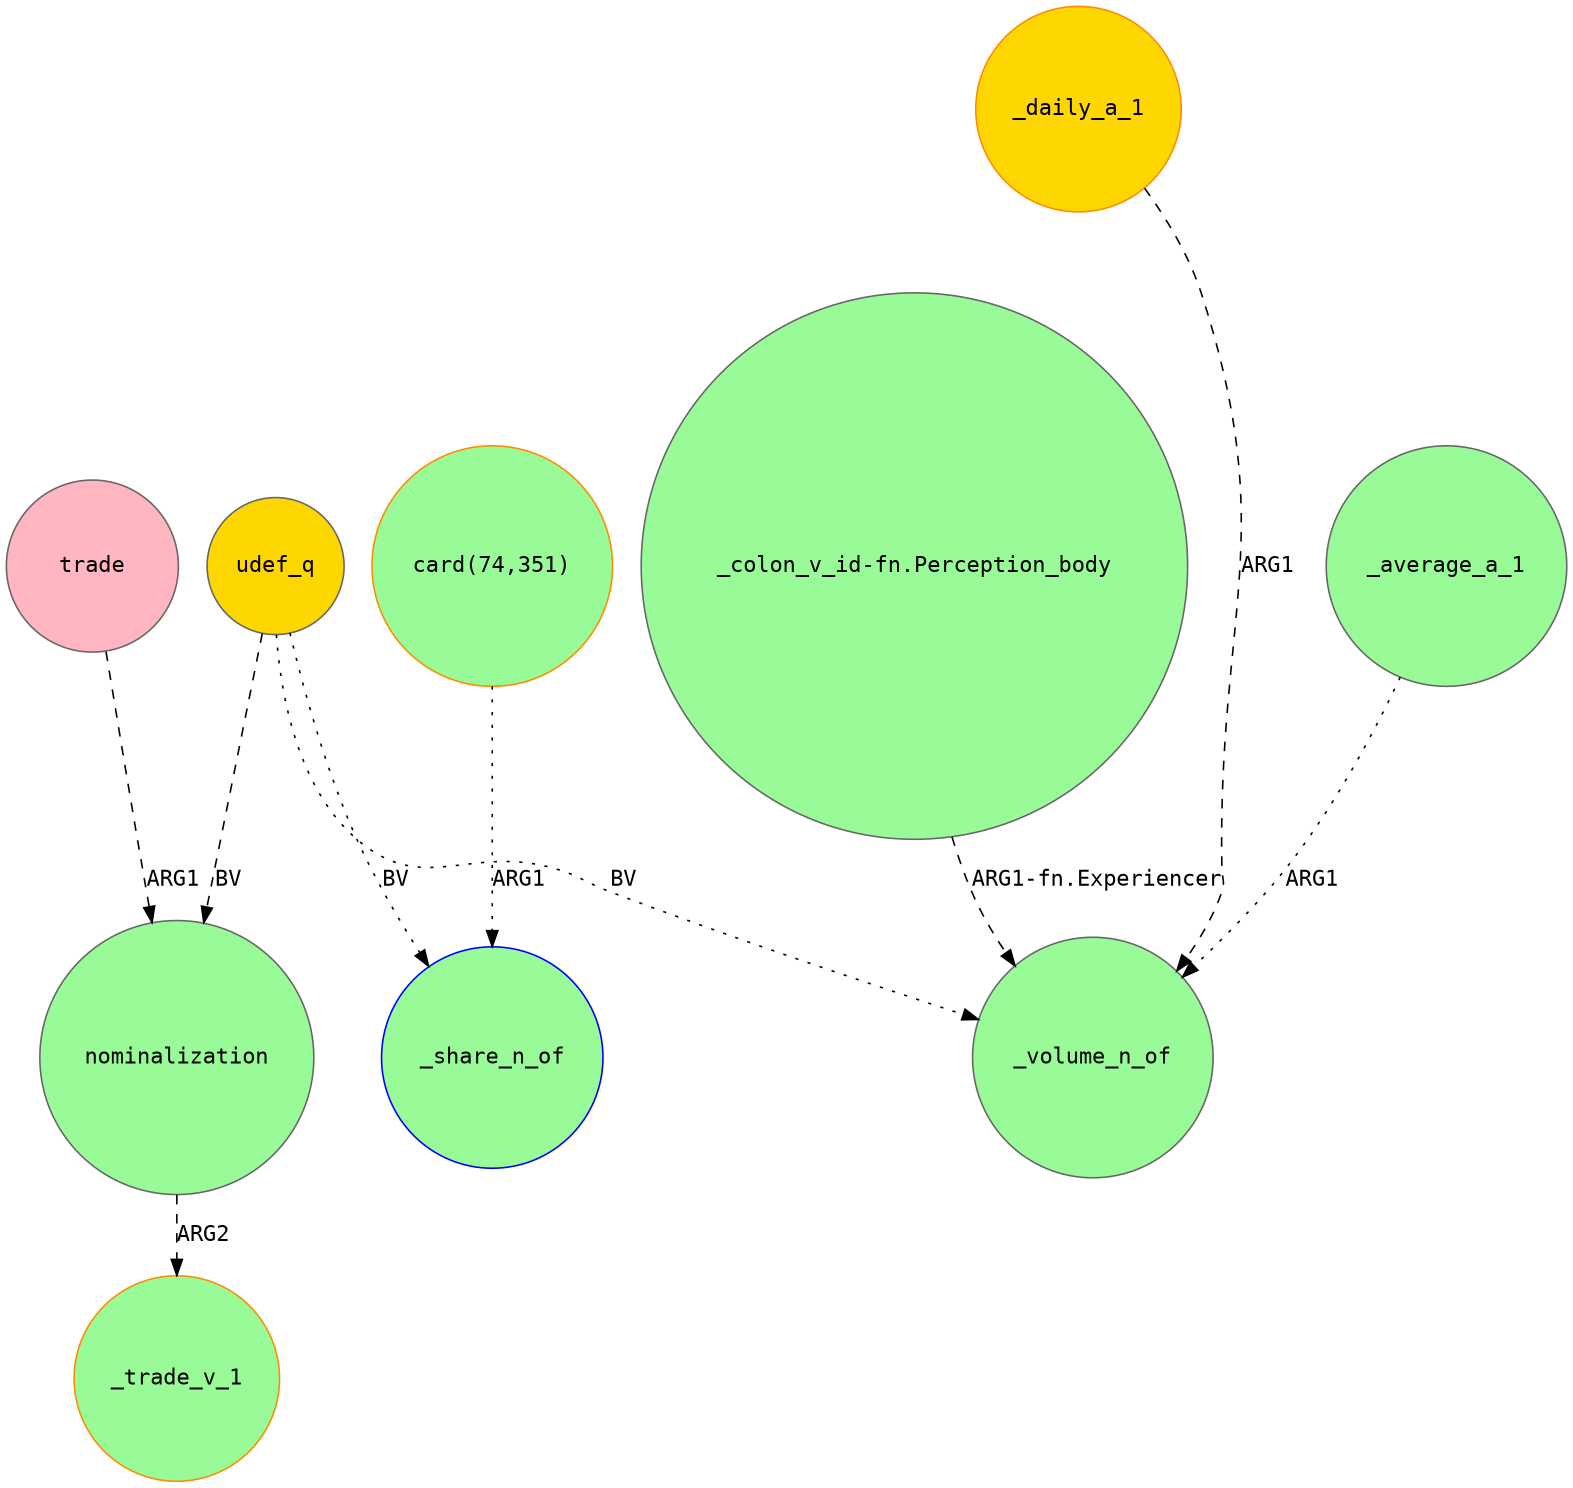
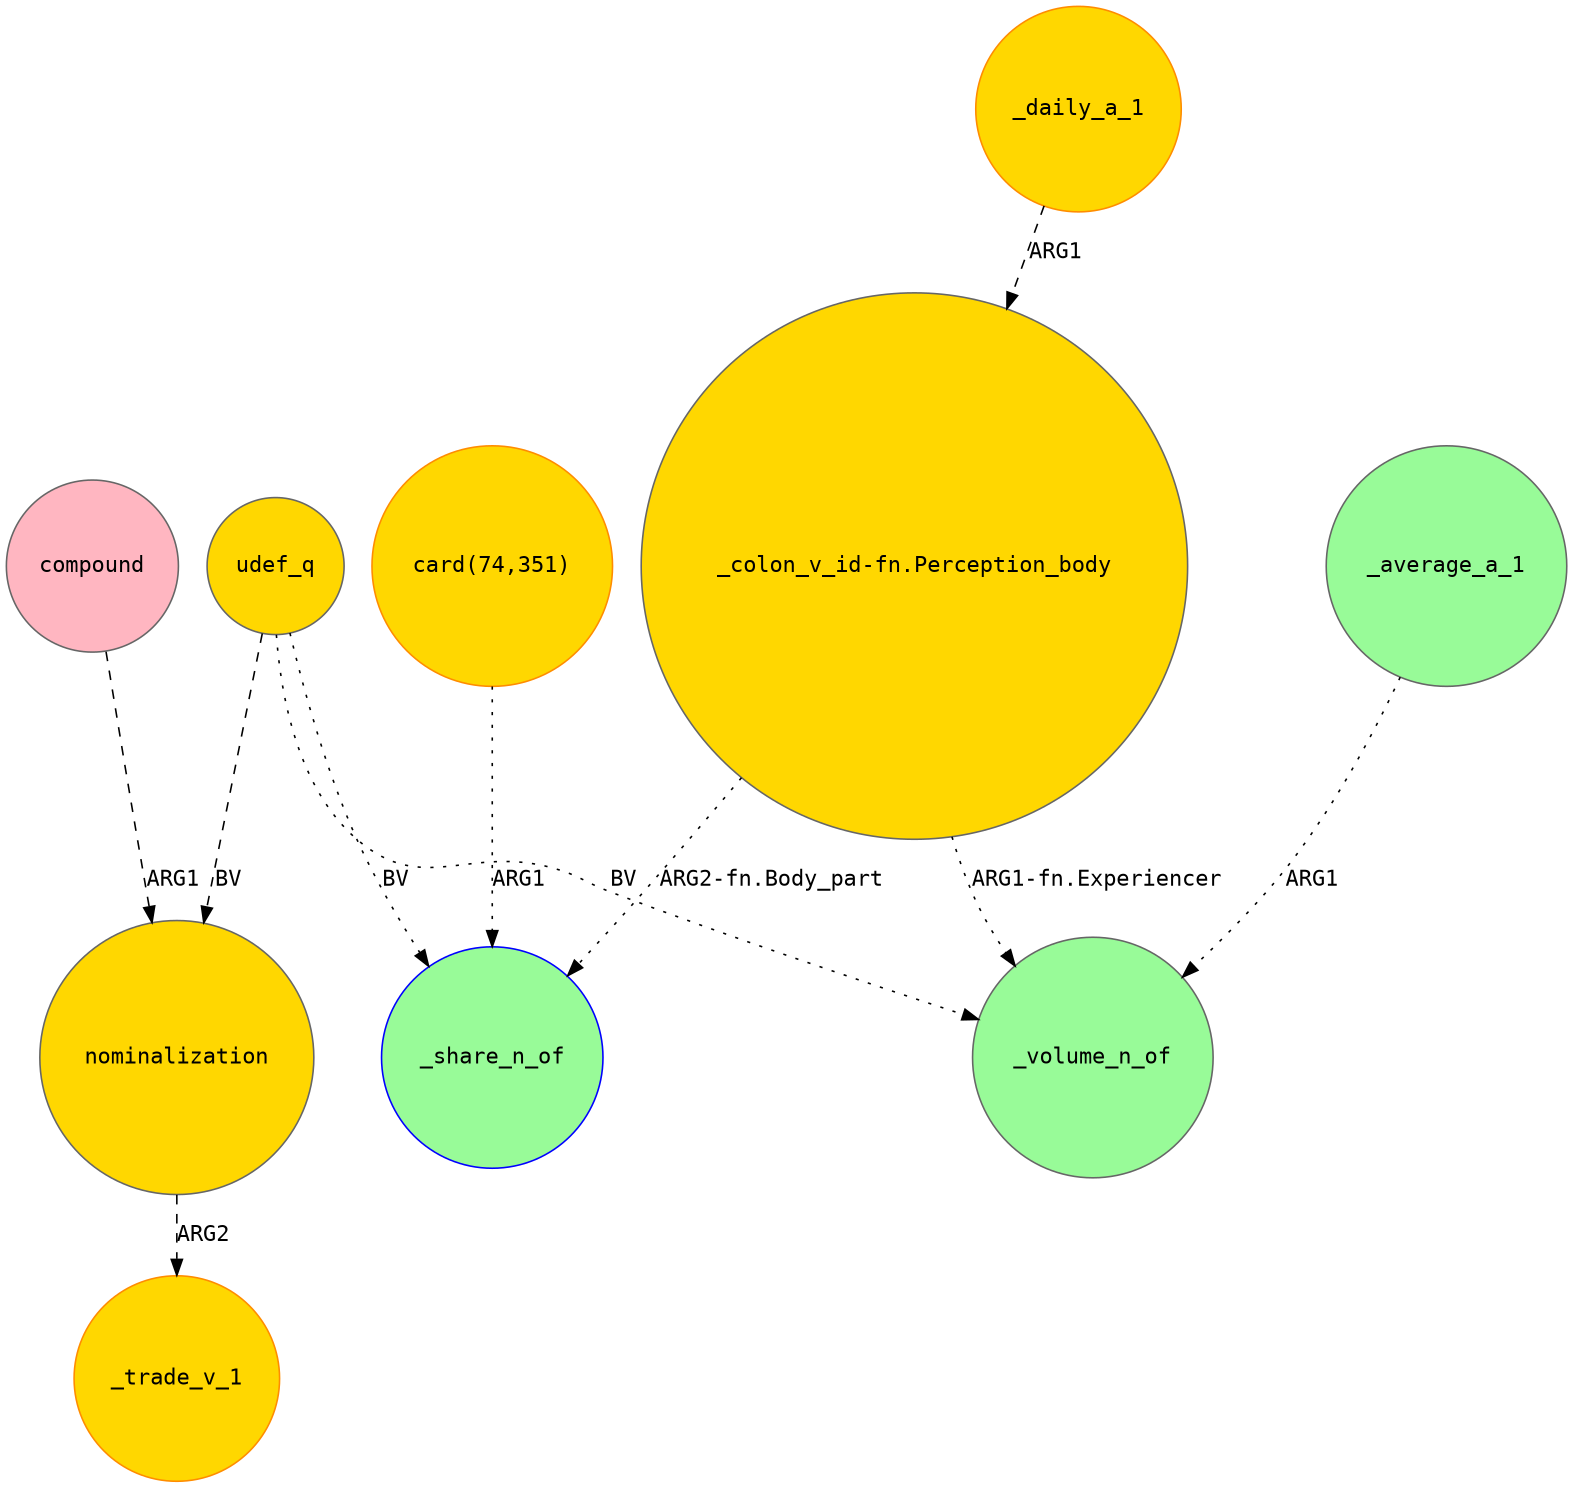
node "trade": label "trade" -> "compound"
node "card(74,351)": fillcolor palegreen -> gold
node "_colon_v_id-fn.Perception_body": fillcolor palegreen -> gold
edge "_daily_a_1" -> "_volume_n_of": now "_daily_a_1" -> "_colon_v_id-fn.Perception_body"
edge "_colon_v_id-fn.Perception_body" -> "_share_n_of": added, label "ARG2-fn.Body_part"
edge "_colon_v_id-fn.Perception_body" -> "_volume_n_of": style dashed -> dotted
node "nominalization": fillcolor palegreen -> gold
node "_trade_v_1": fillcolor palegreen -> gold
